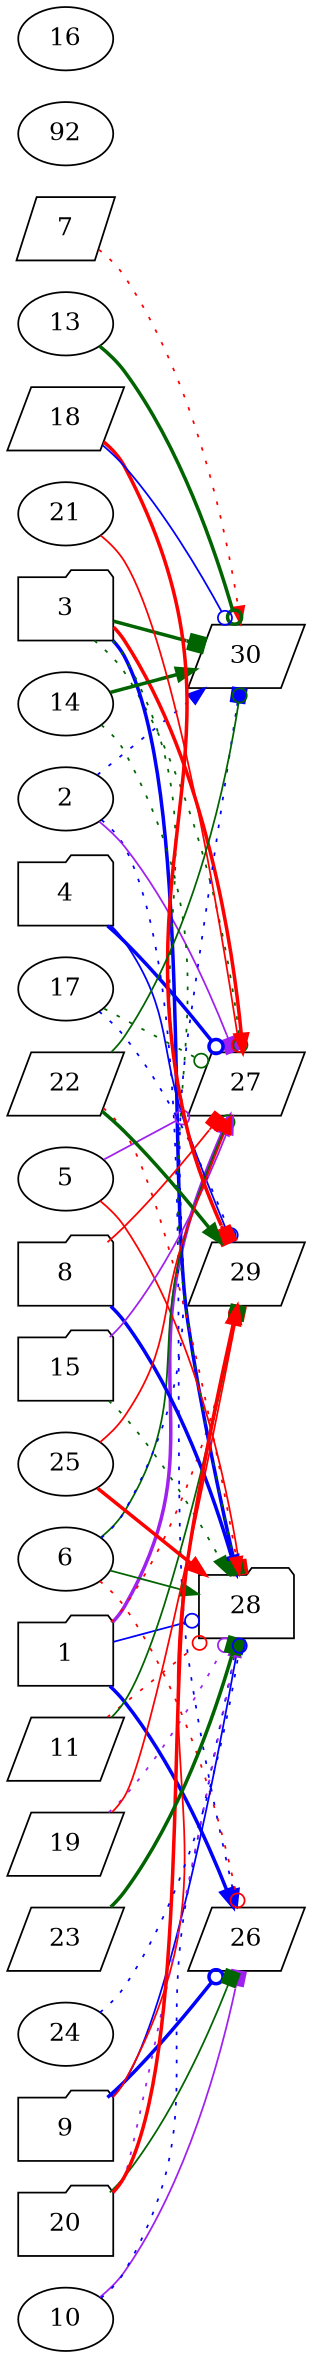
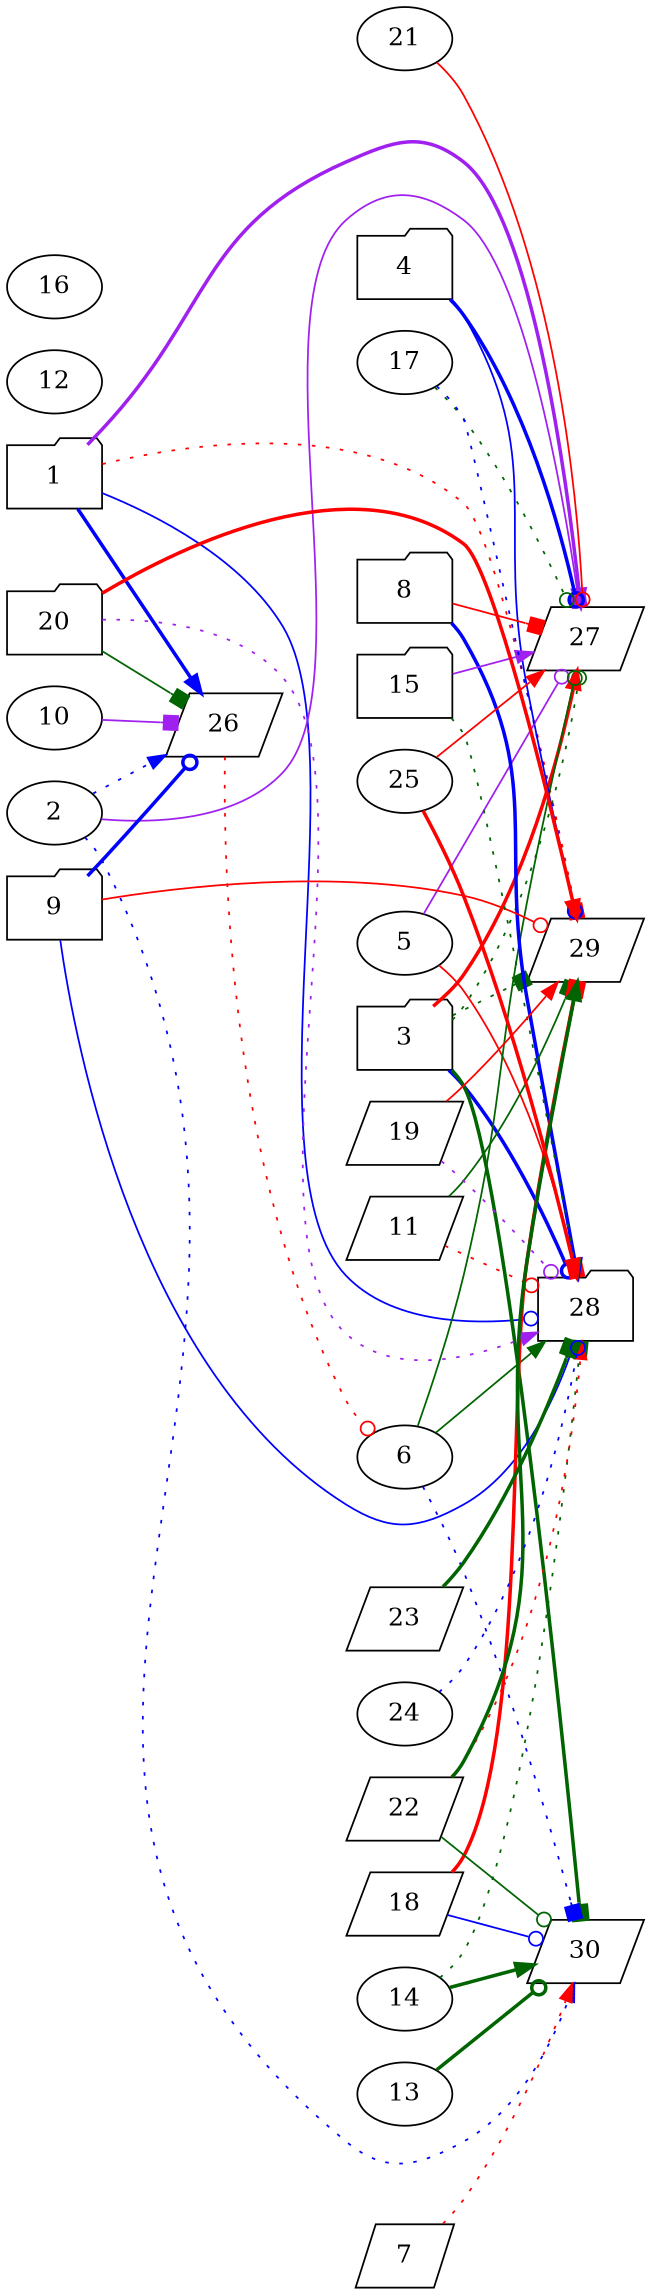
node "92": label "92" -> "12"
edge "6" -> "26": reversed
edge "10" -> "28": removed
